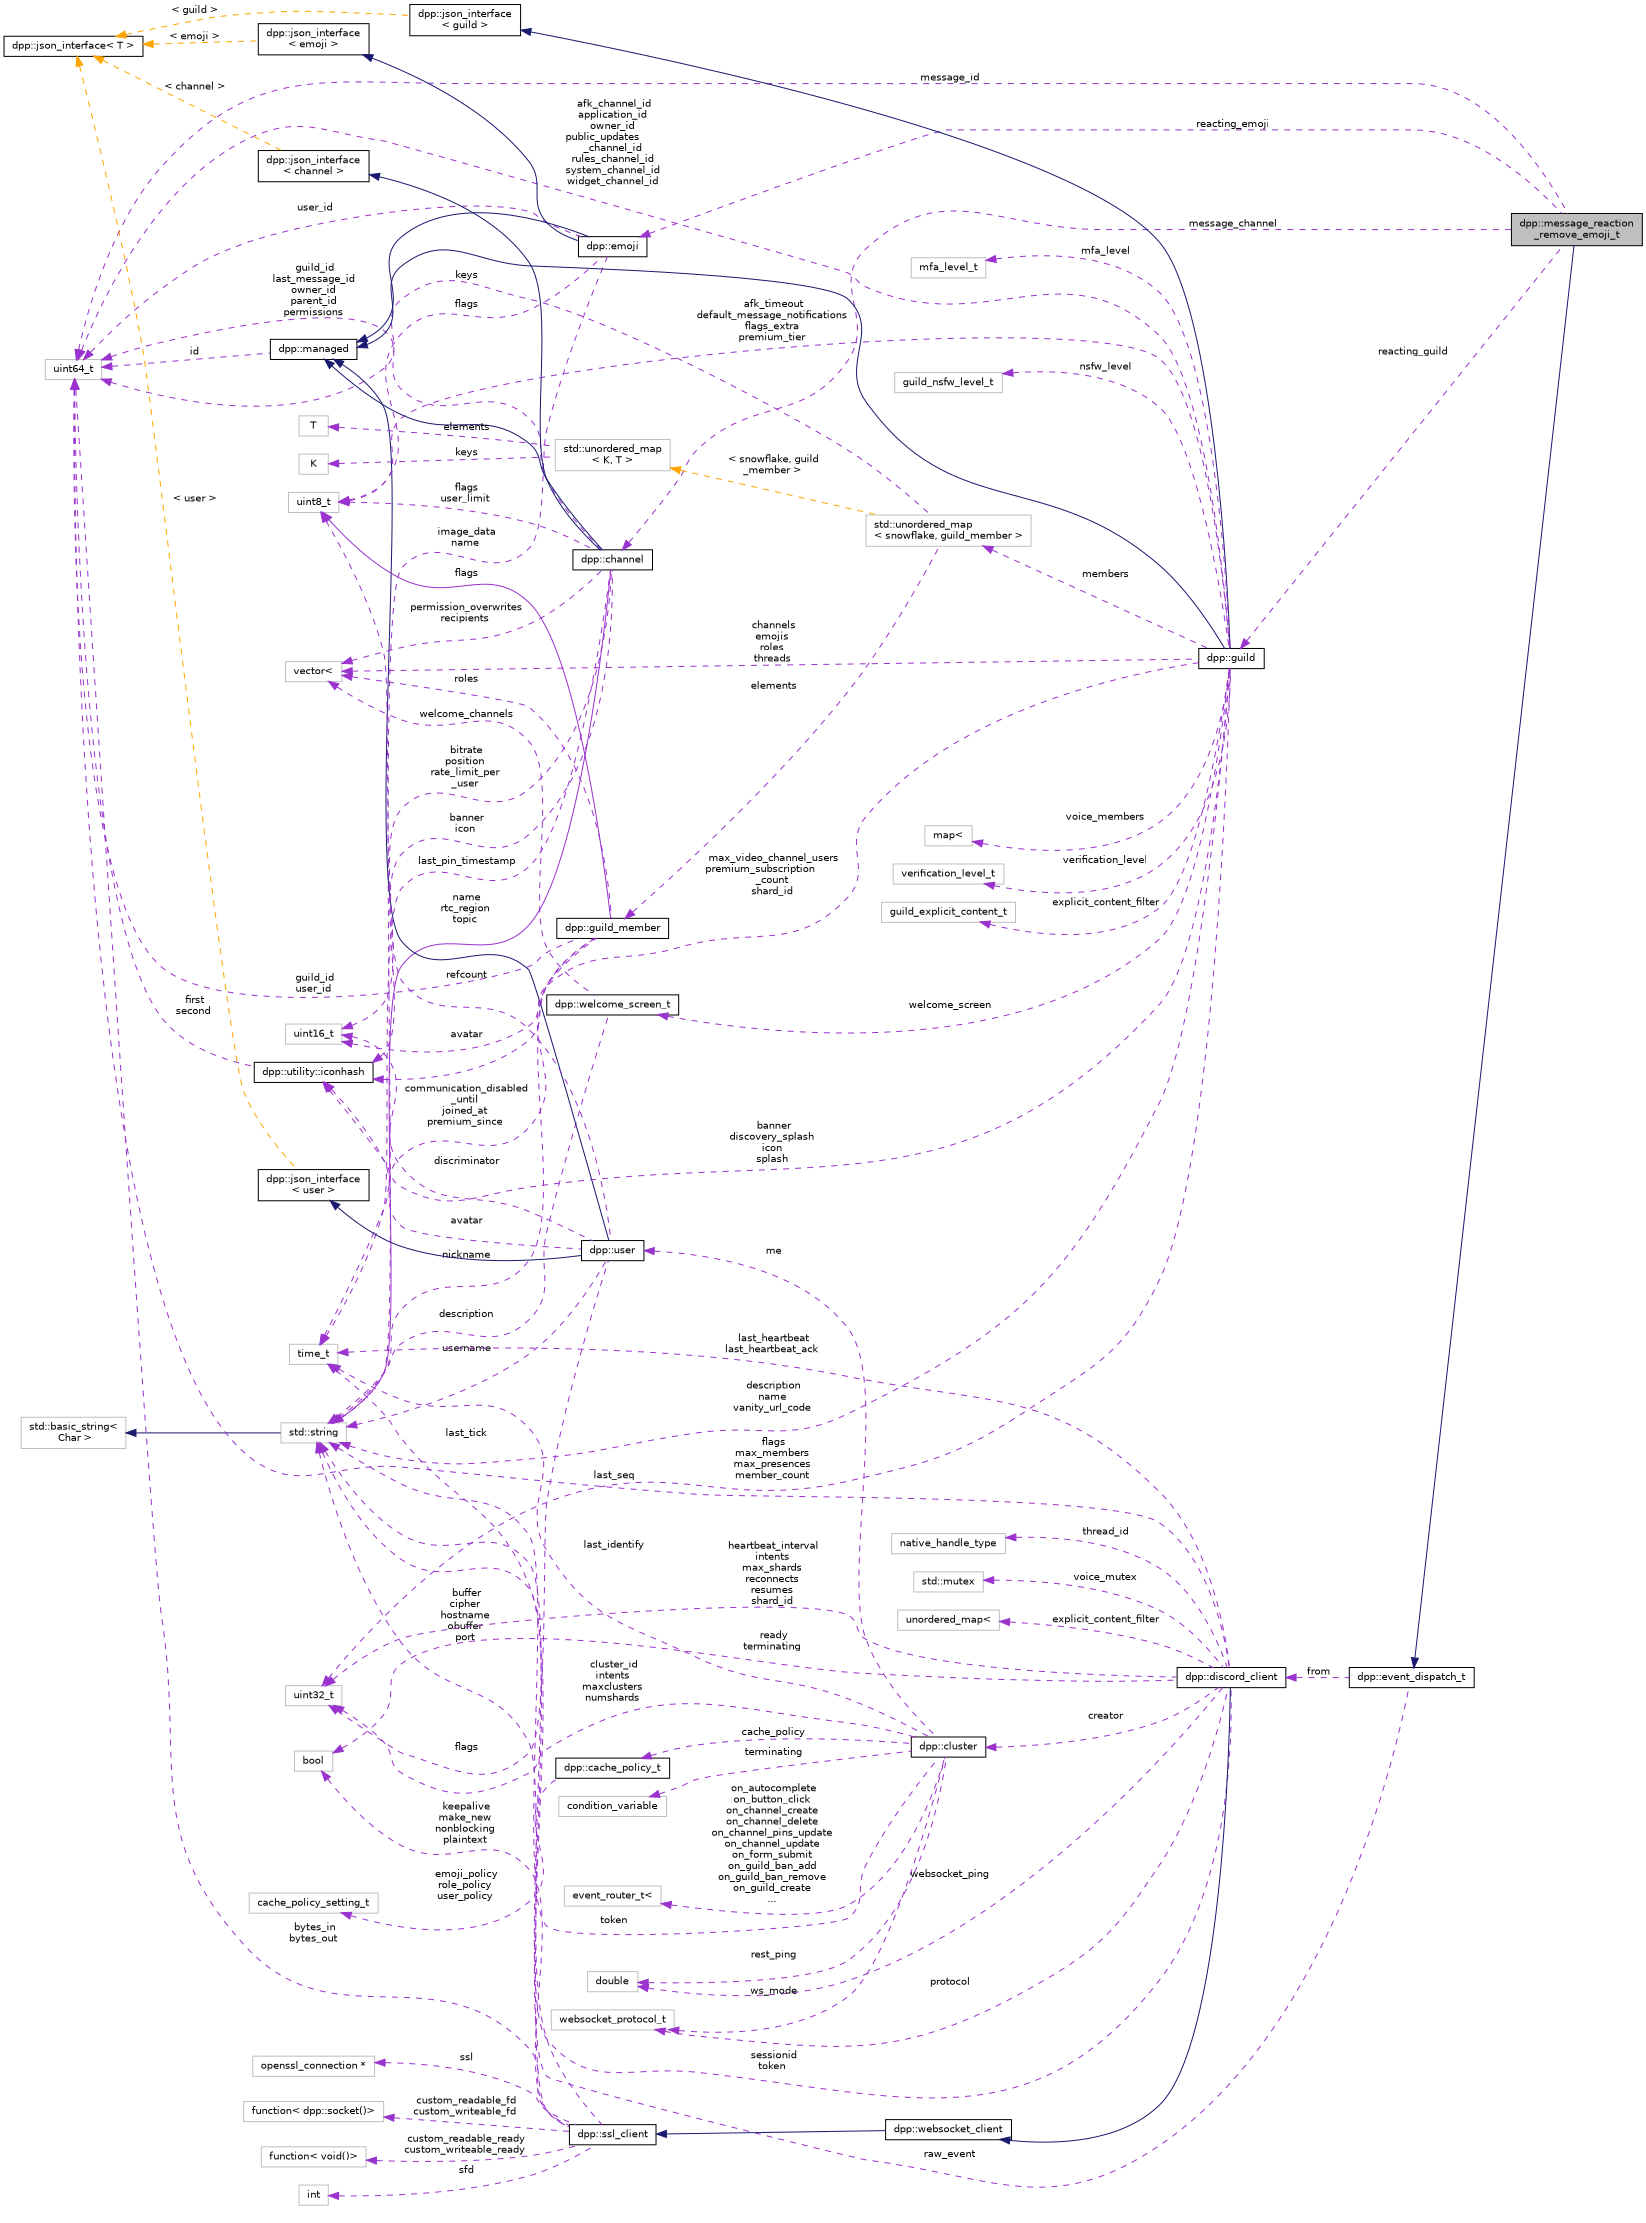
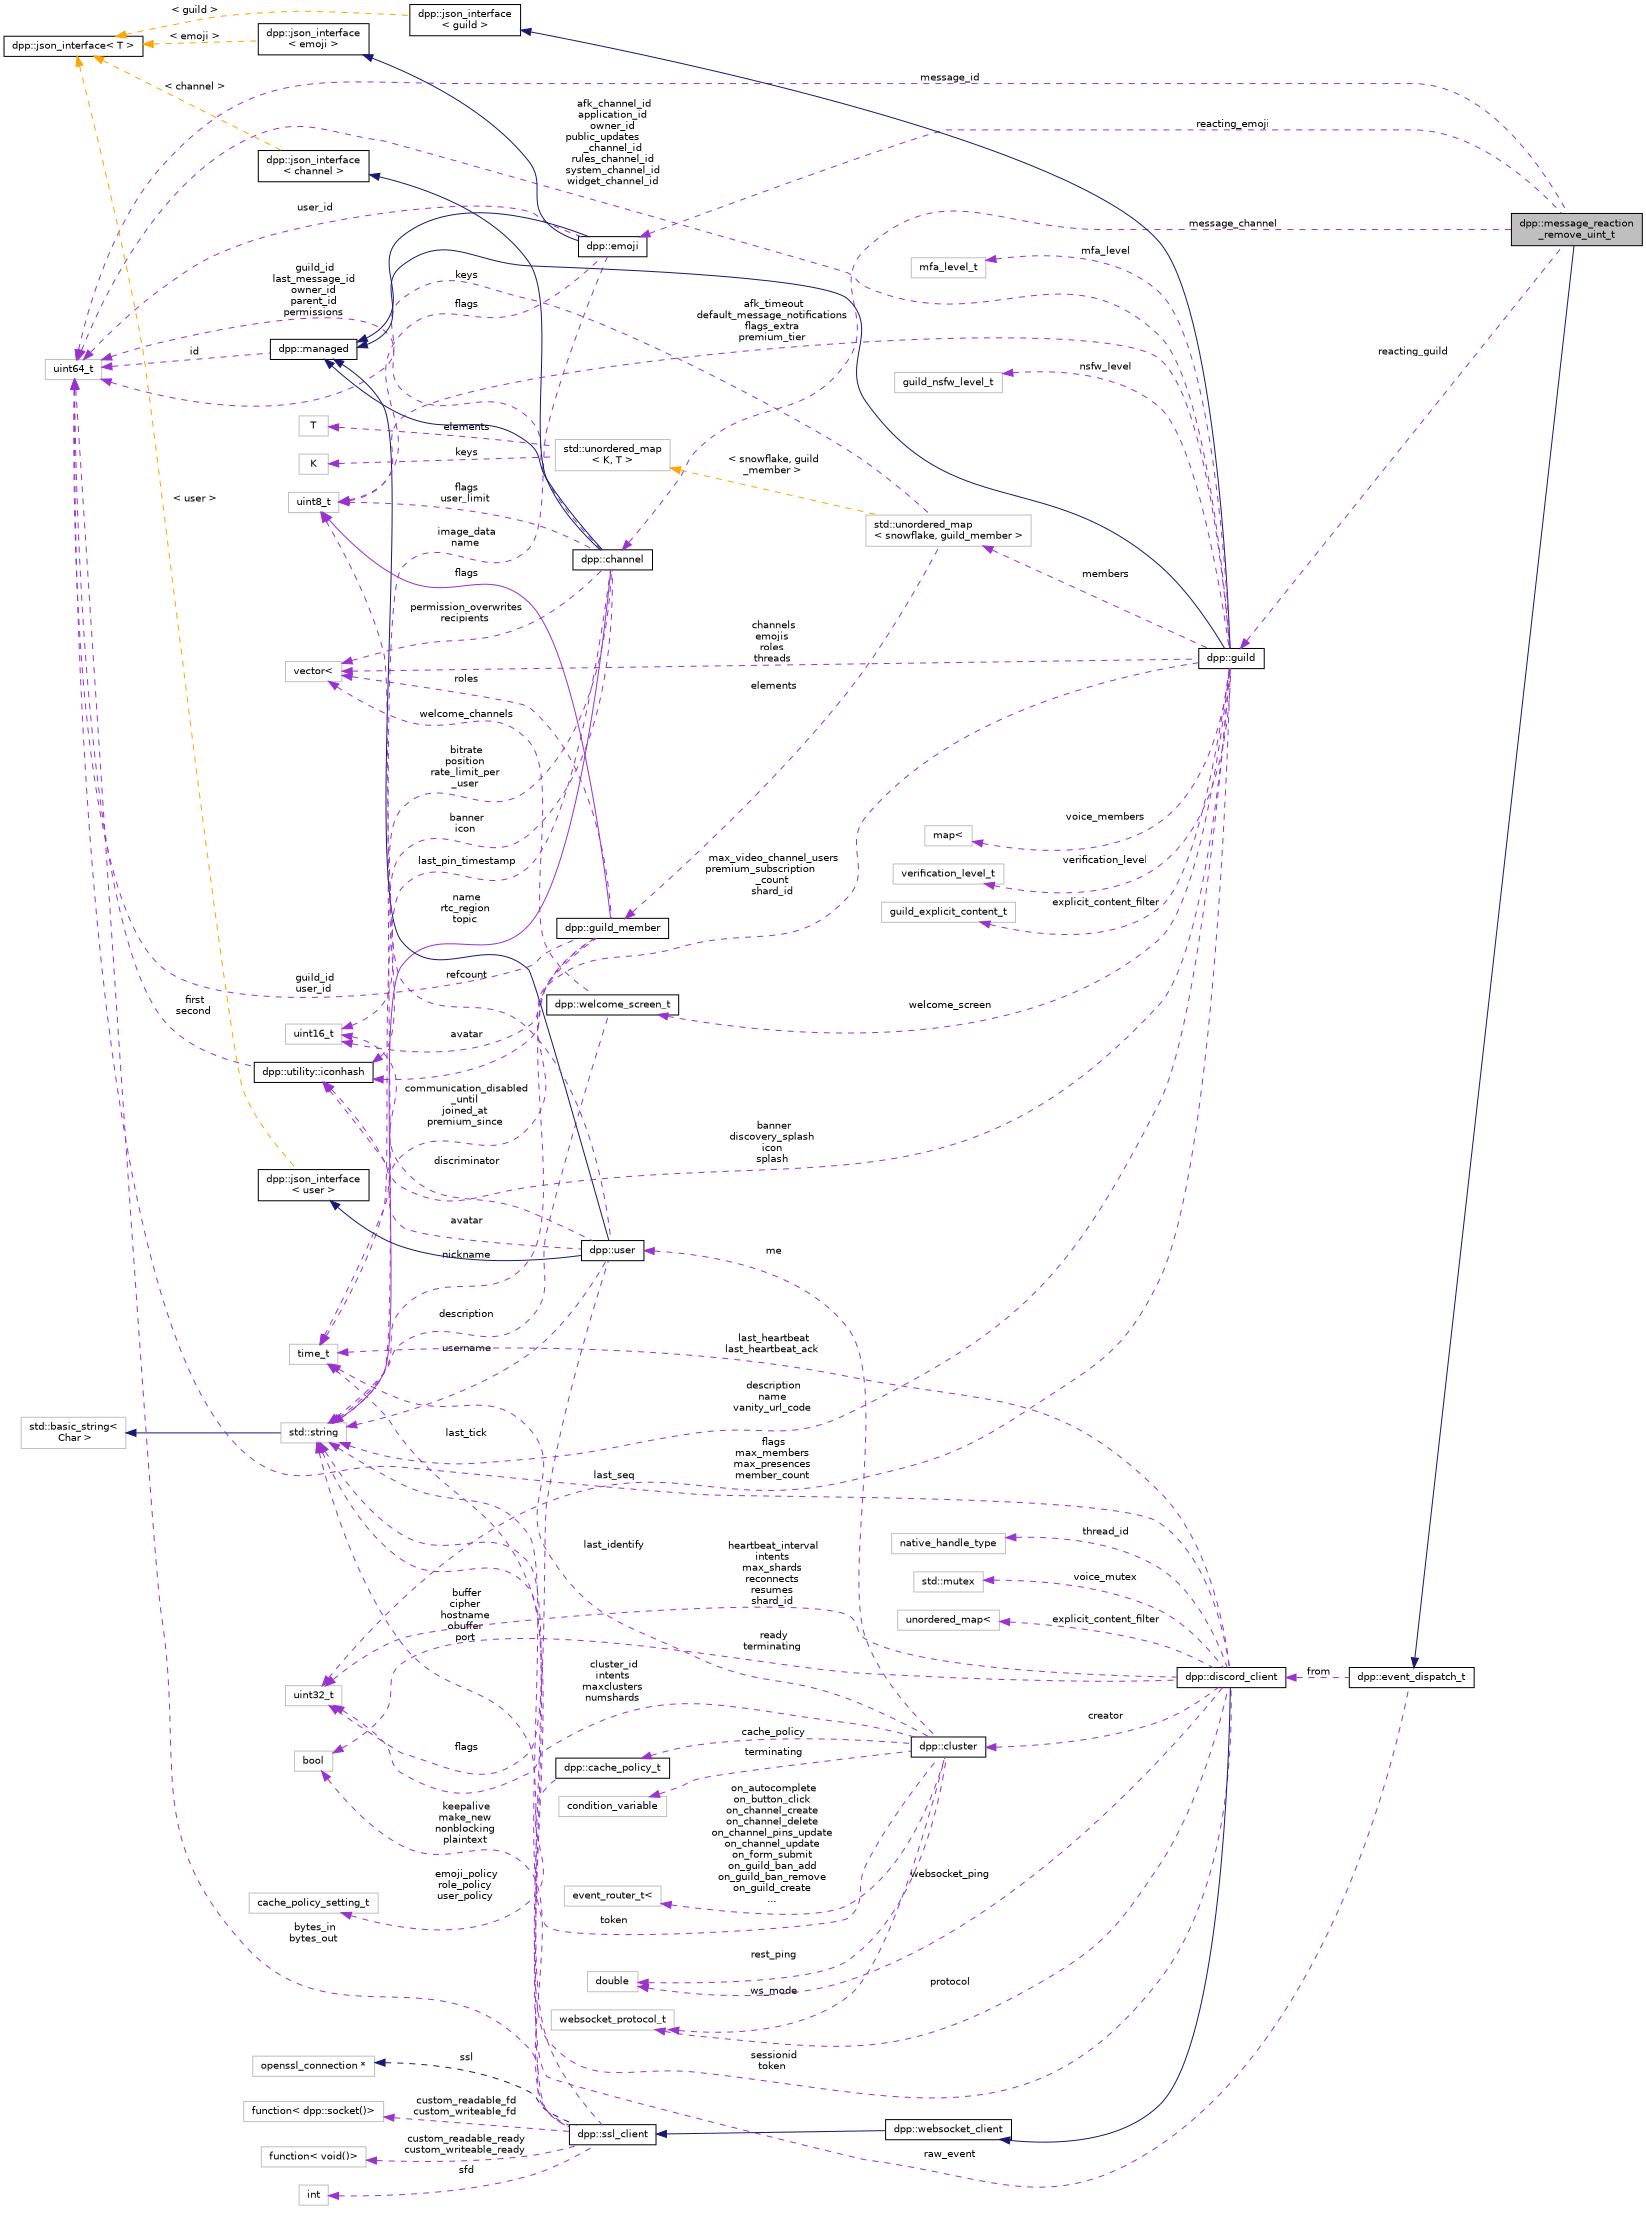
node "dpp::message_reaction _remove_emoji_t": label "dpp::message_reaction _remove_emoji_t" -> "dpp::message_reaction _remove_uint_t"
edge "dpp::ssl_client" -> "openssl_connection *": color darkorchid3 -> midnightblue
